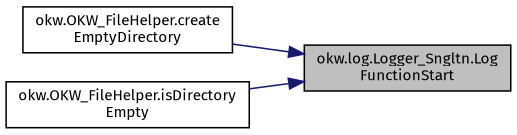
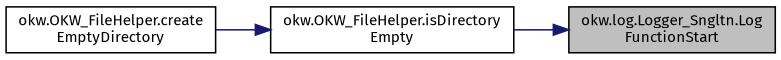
edge "okw.OKW_FileHelper.create EmptyDirectory" -> "okw.log.Logger_Sngltn.Log FunctionStart": now "okw.OKW_FileHelper.create EmptyDirectory" -> "okw.OKW_FileHelper.isDirectory Empty"
